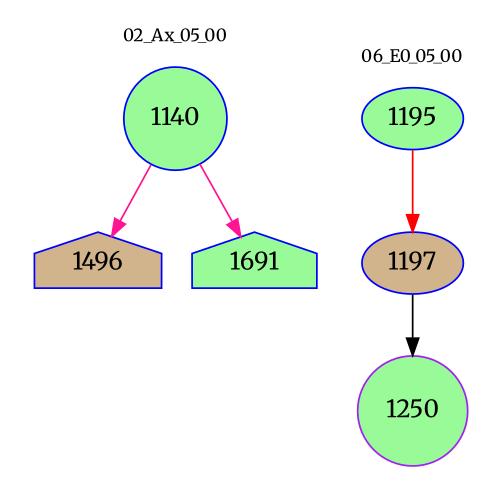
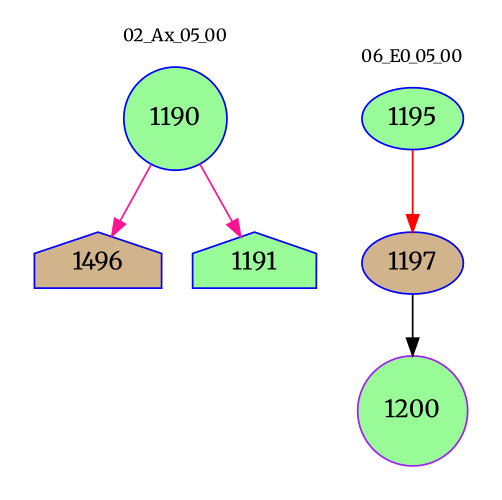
node "1140": label "1140" -> "1190"
node "1691": label "1691" -> "1191"
node "1250": label "1250" -> "1200"
